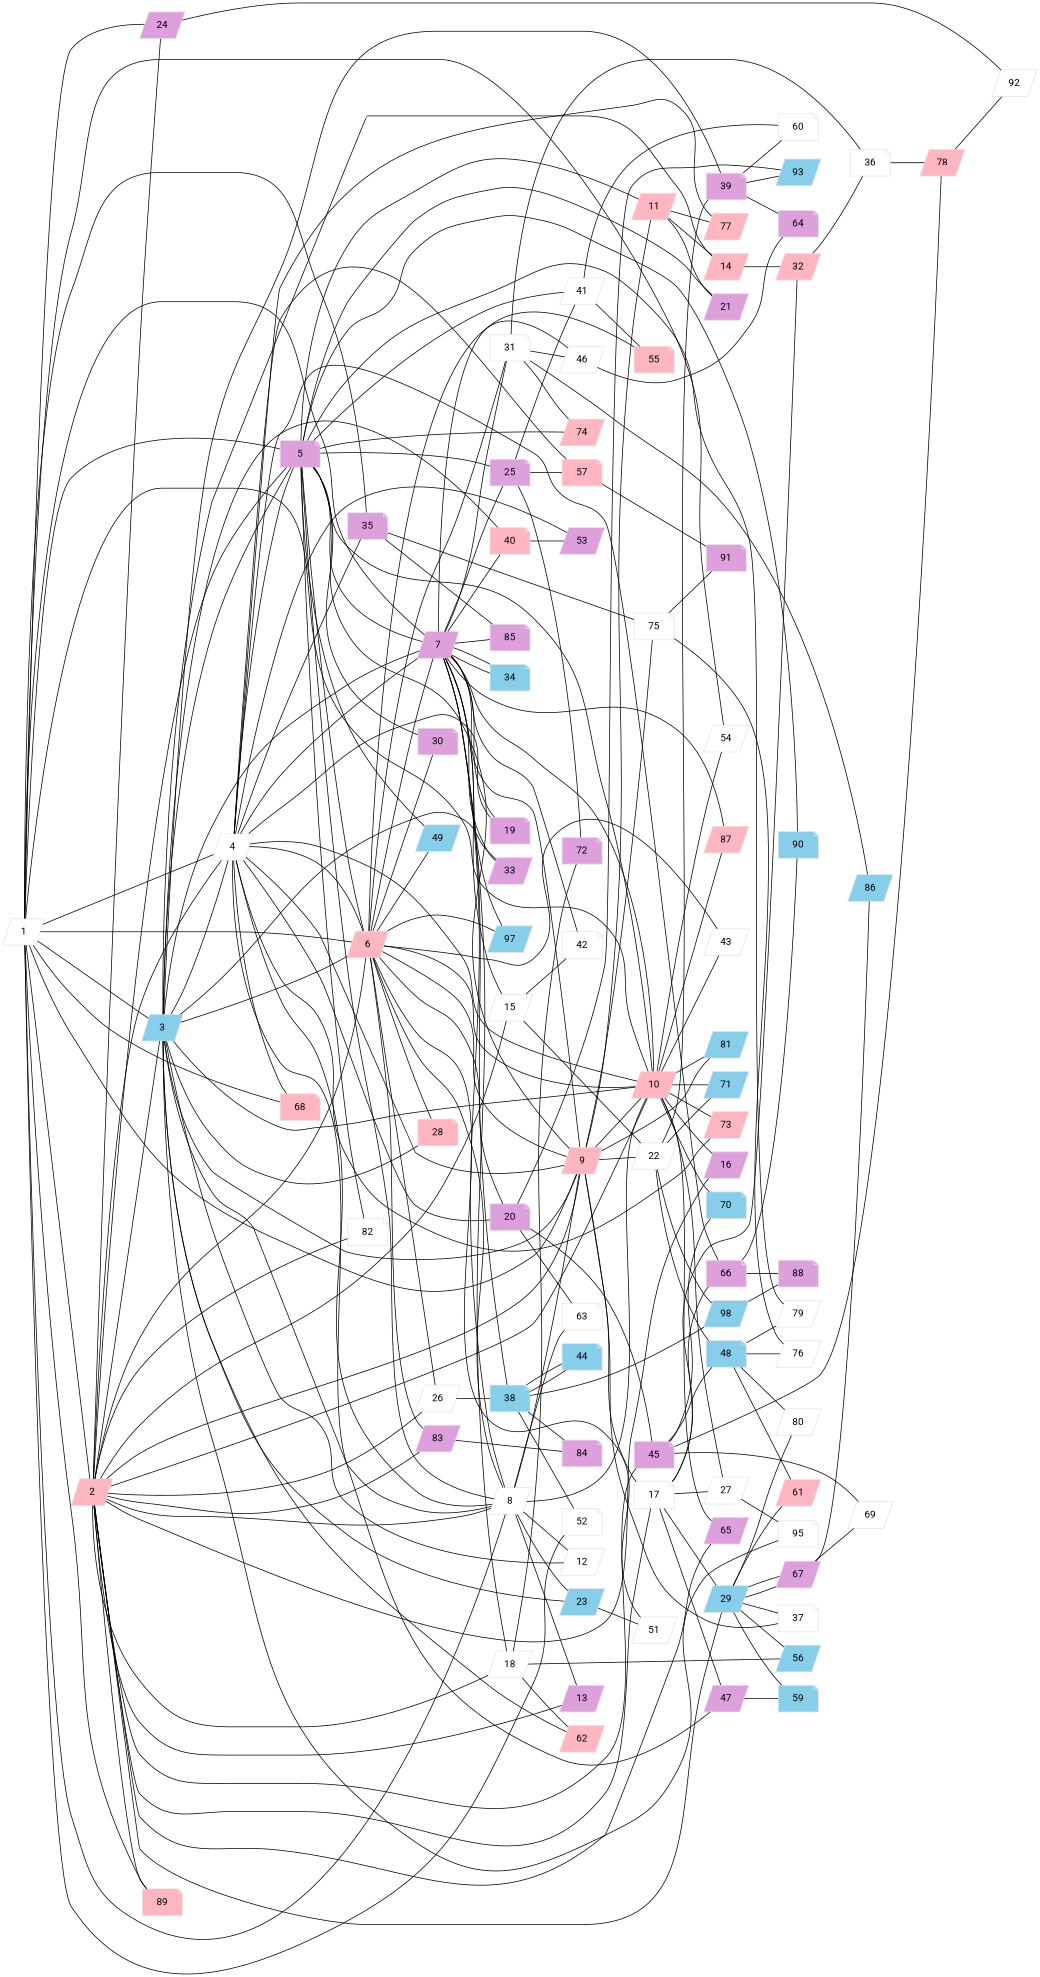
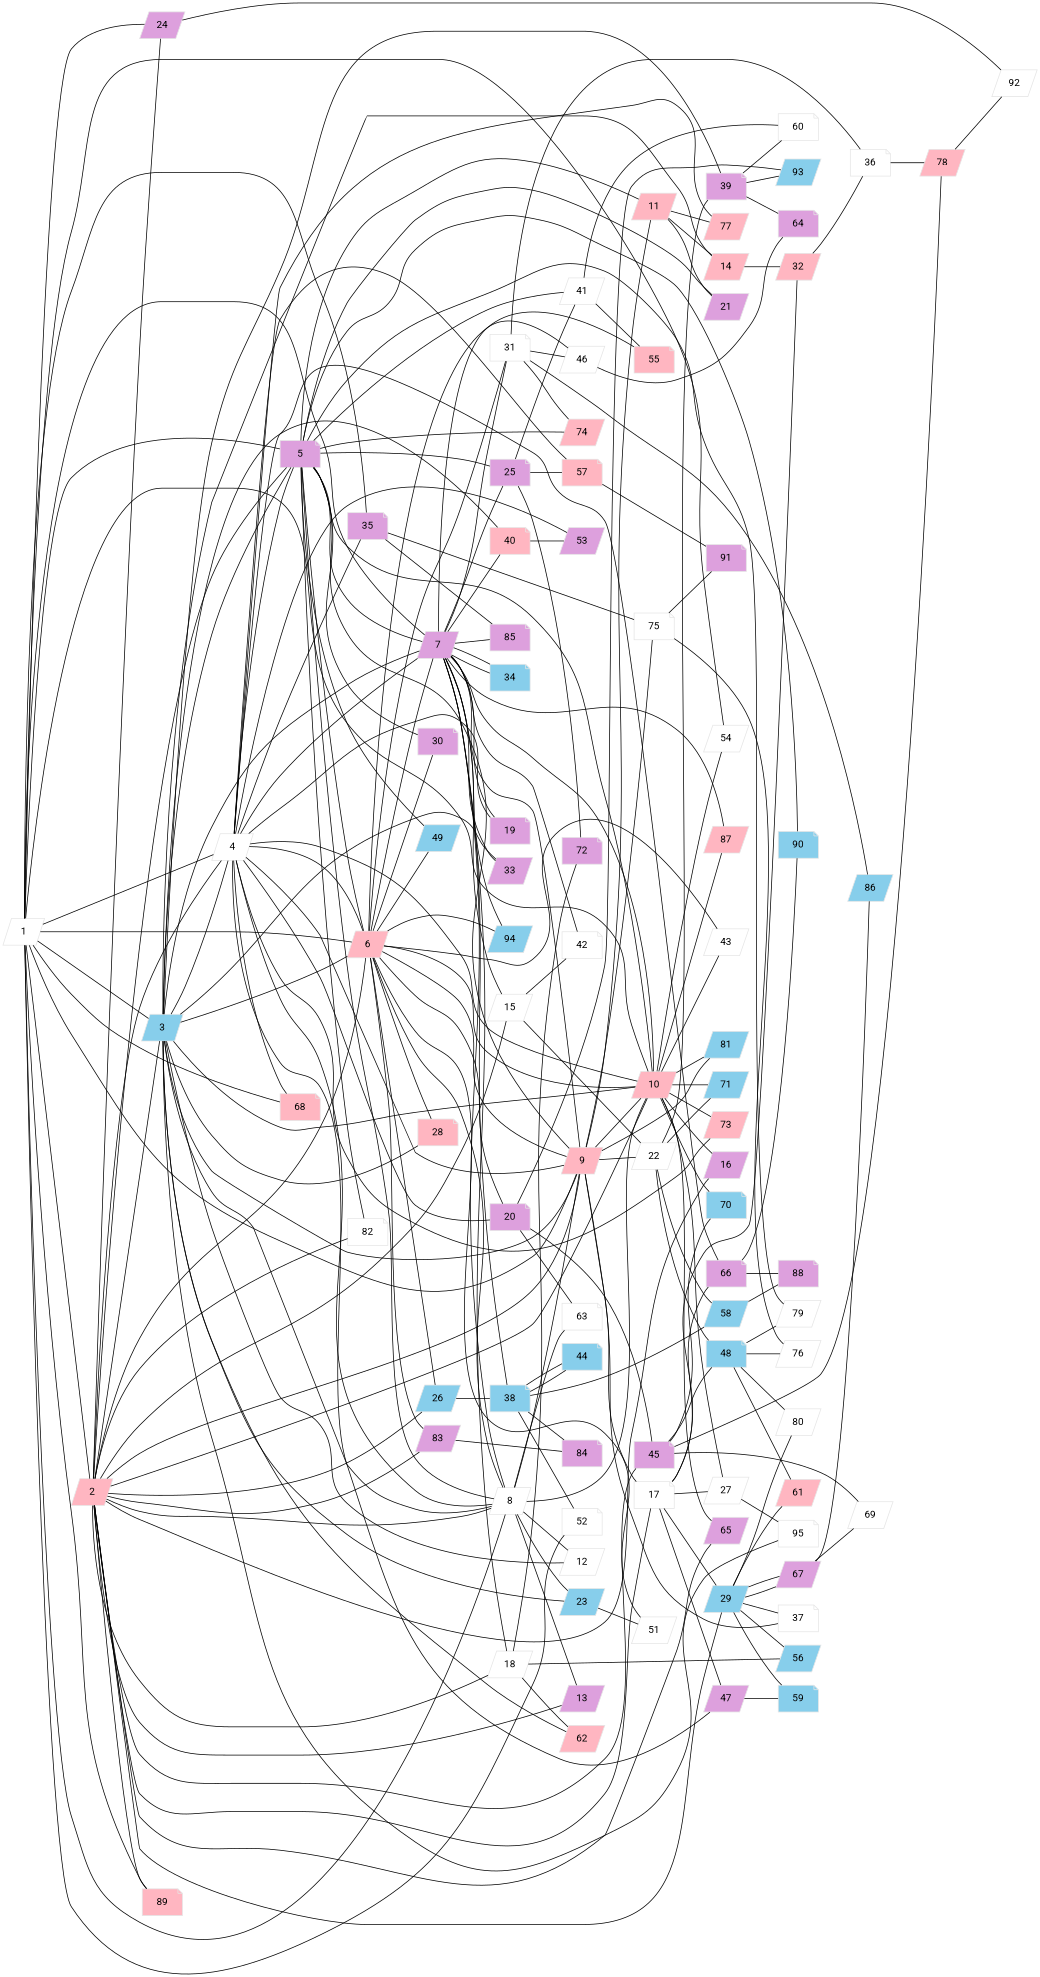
node "97": label "97" -> "94"
node "98": label "98" -> "58"
node "26": fillcolor white -> skyblue
